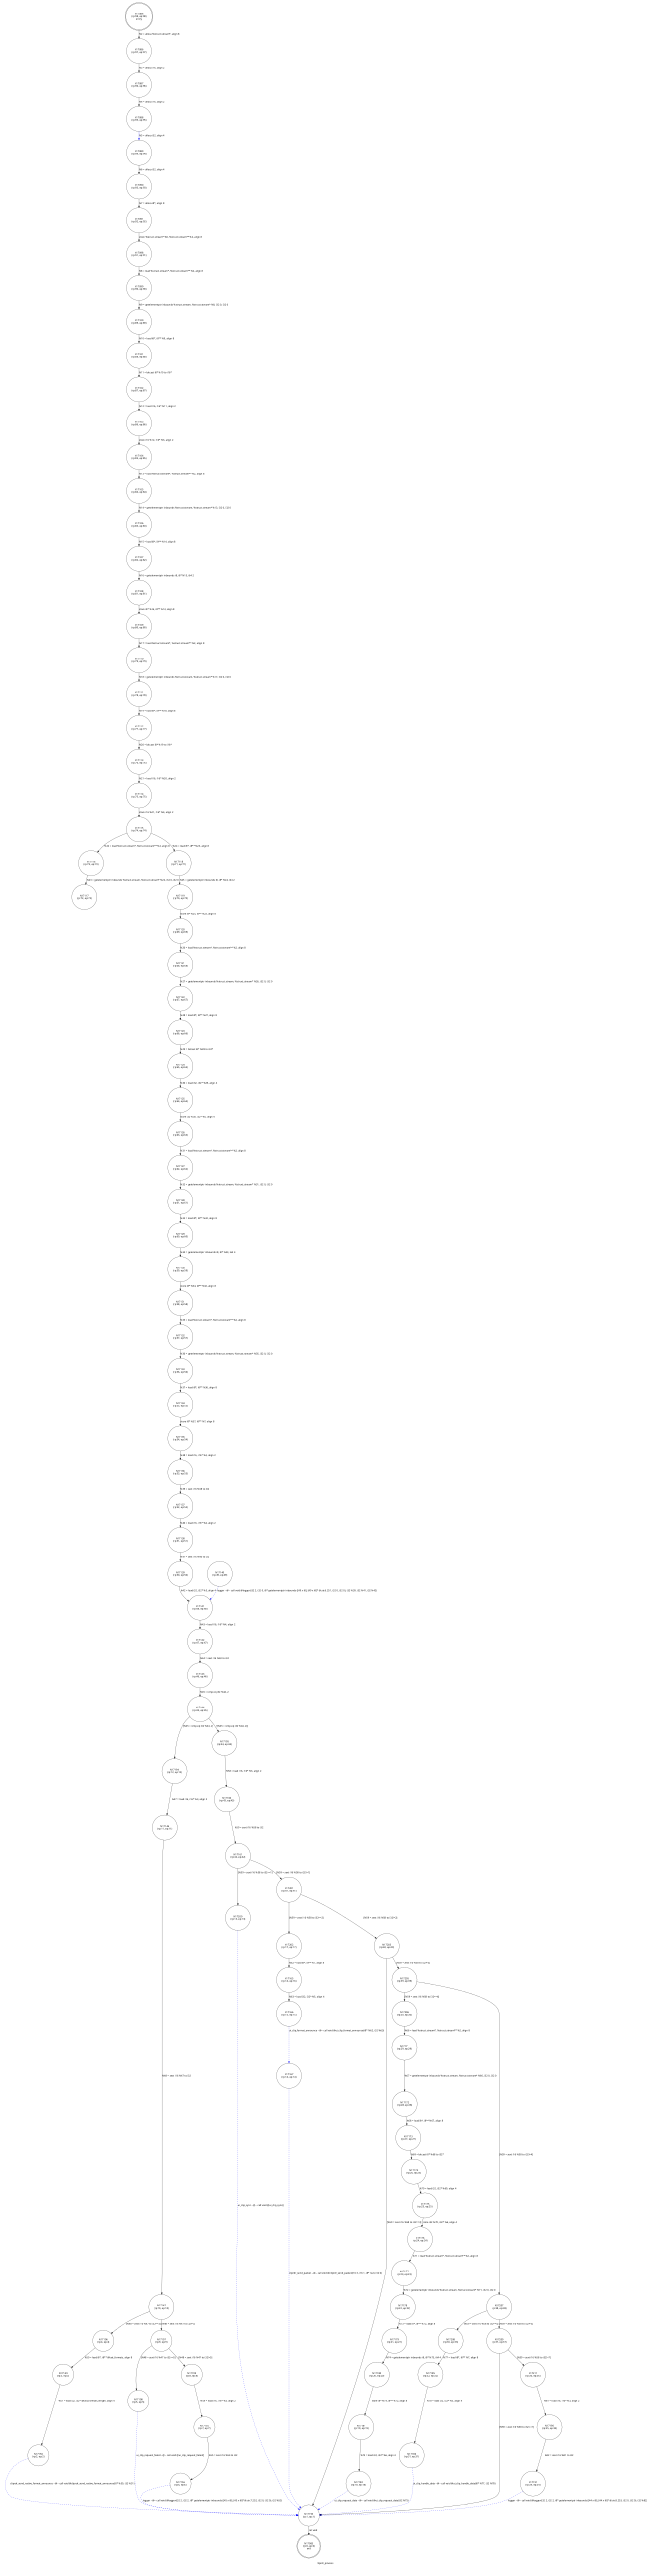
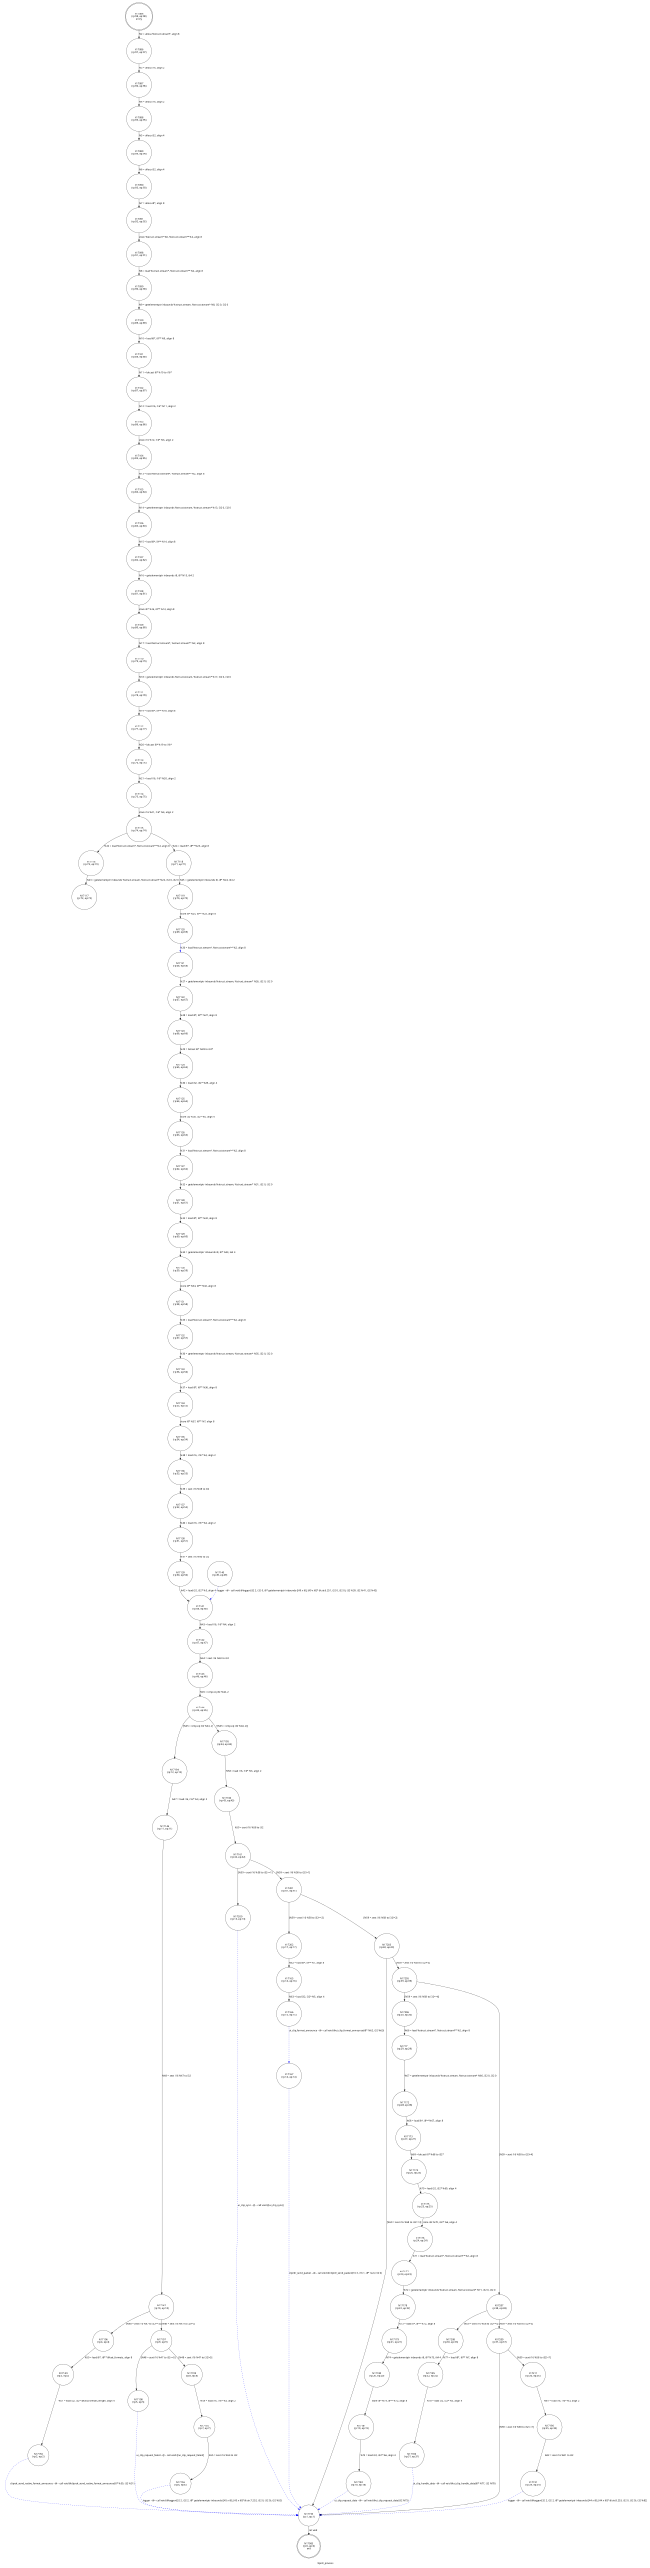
edge "N17088 (rp:95, ep:95)" -> "N17089 (rp:94, ep:94)": color blue -> black
edge "N17120 (rp:69, ep:69)" -> "N17121 (rp:68, ep:68)": color black -> blue
